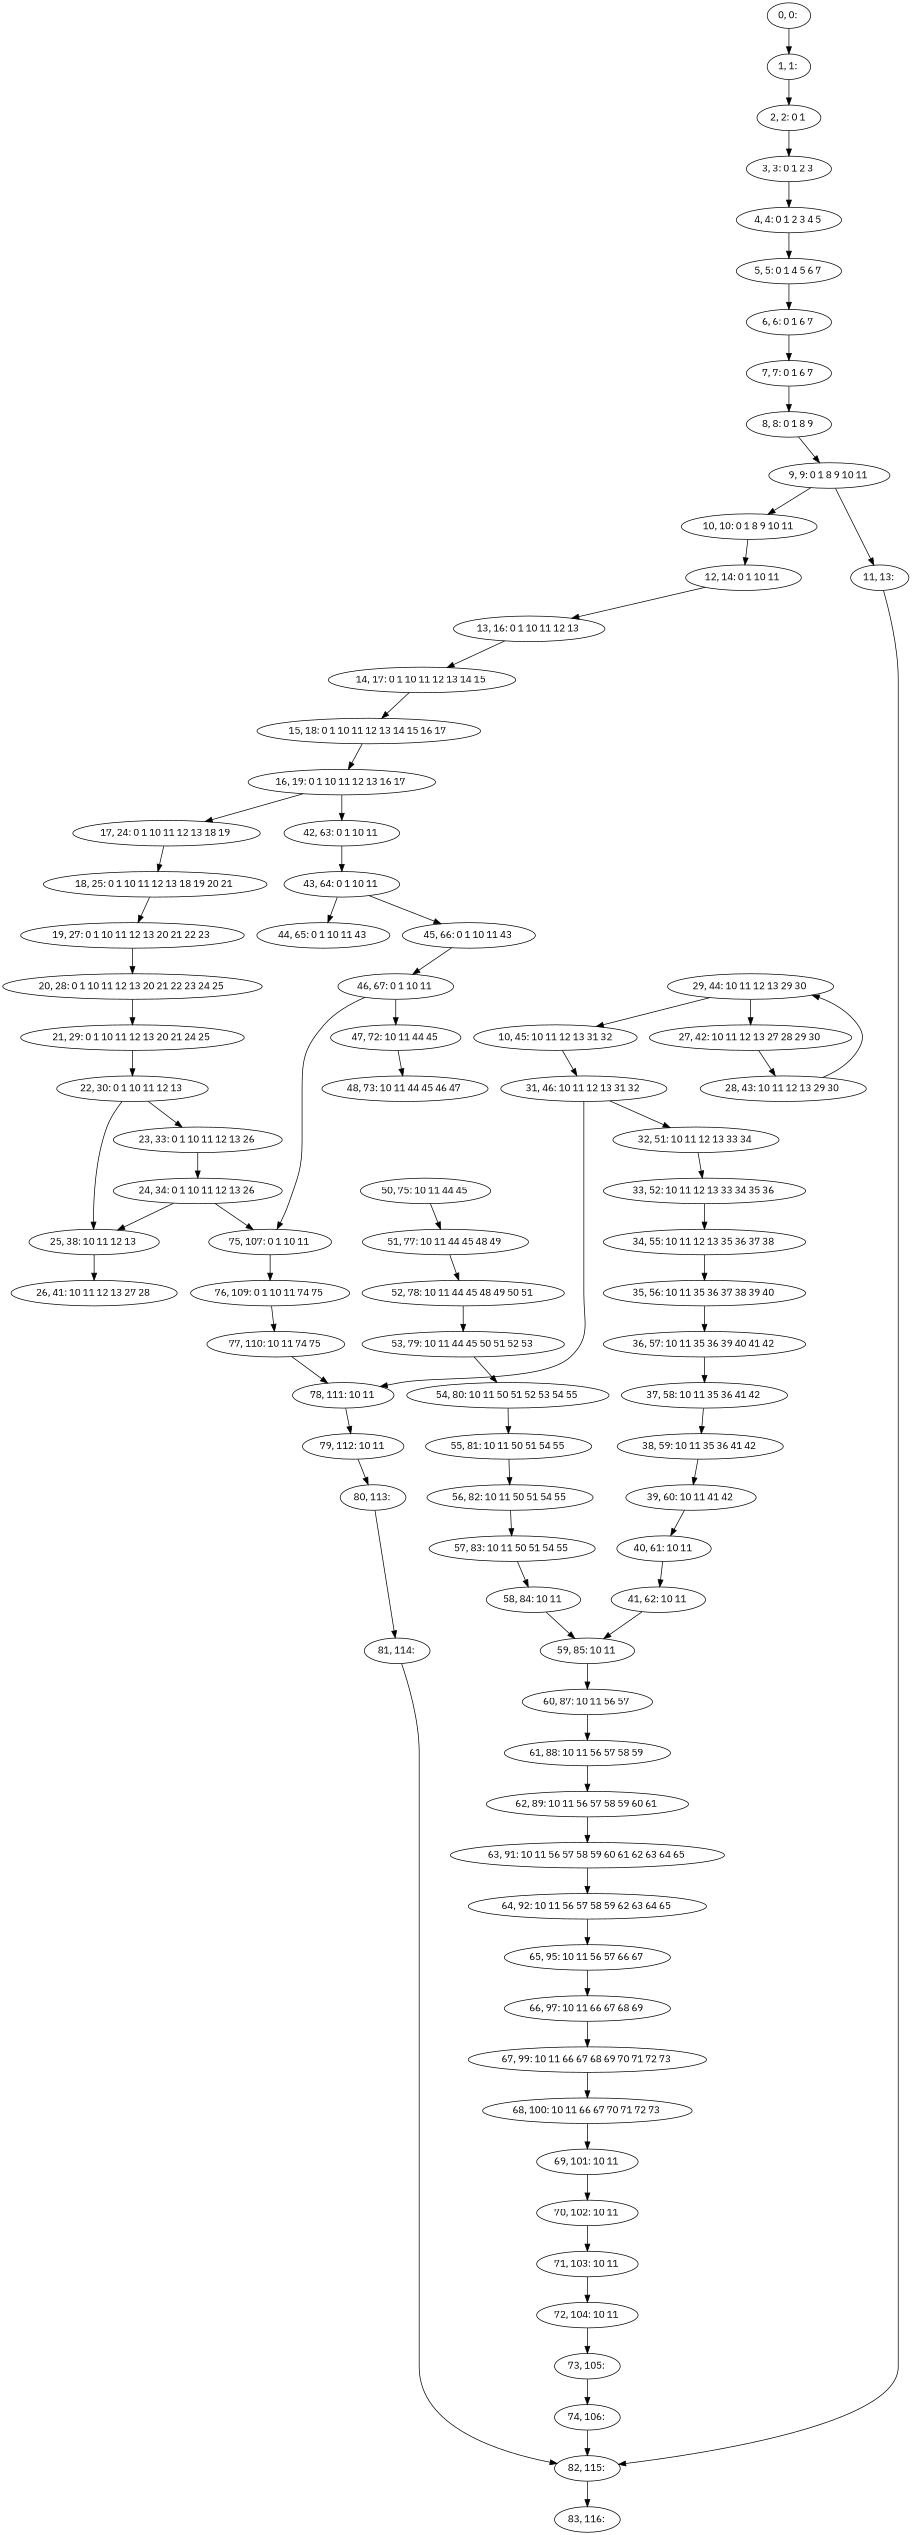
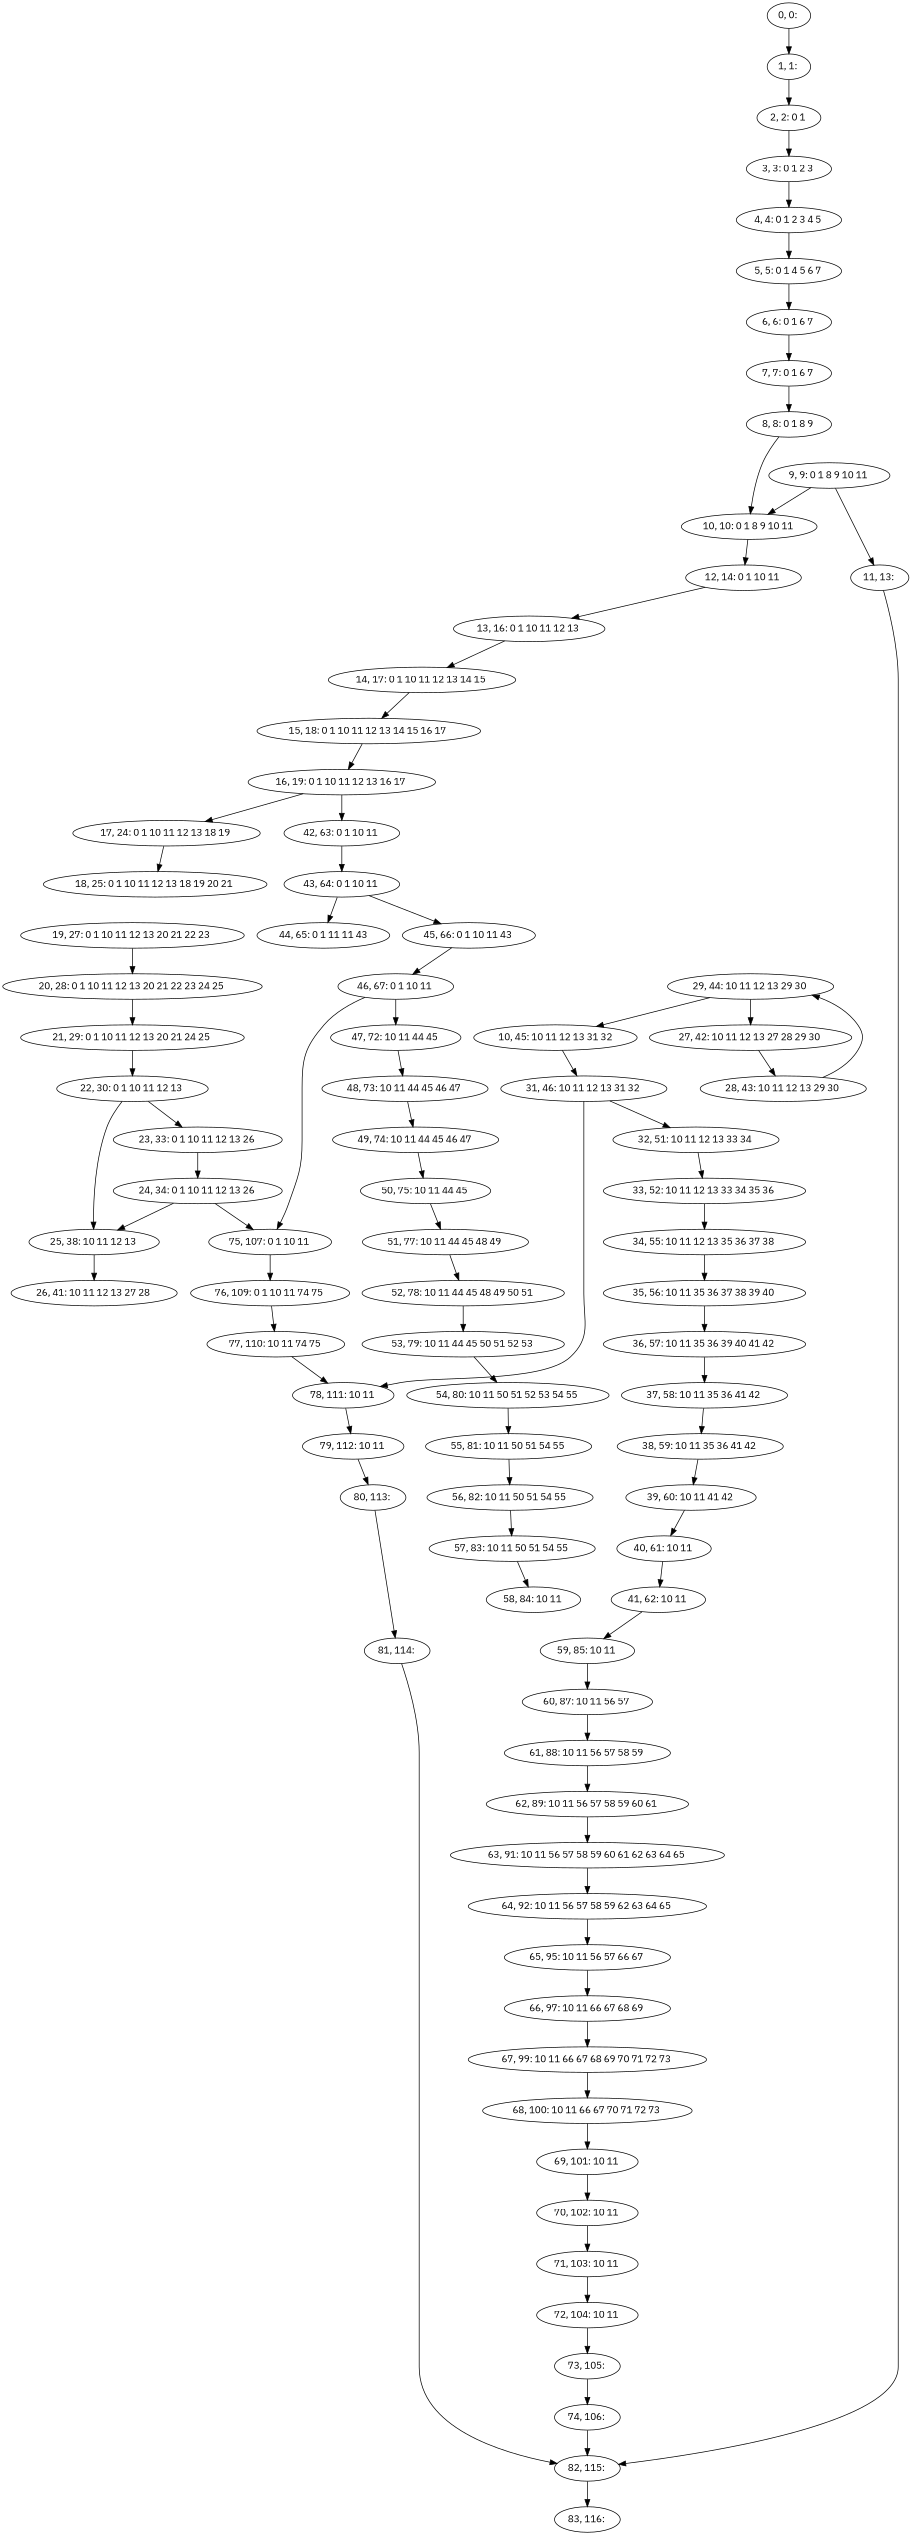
edge "8, 8: 0 1 8 9" -> "9, 9: 0 1 8 9 10 11": now "8, 8: 0 1 8 9" -> "10, 10: 0 1 8 9 10 11"
edge "18, 25: 0 1 10 11 12 13 18 19 20 21" -> "19, 27: 0 1 10 11 12 13 20 21 22 23": removed
node "44, 65: 0 1 10 11 43": label "44, 65: 0 1 10 11 43" -> "44, 65: 0 1 11 11 43"
node "49, 74: 10 11 44 45 46 47": added
edge "58, 84: 10 11" -> "59, 85: 10 11": removed
